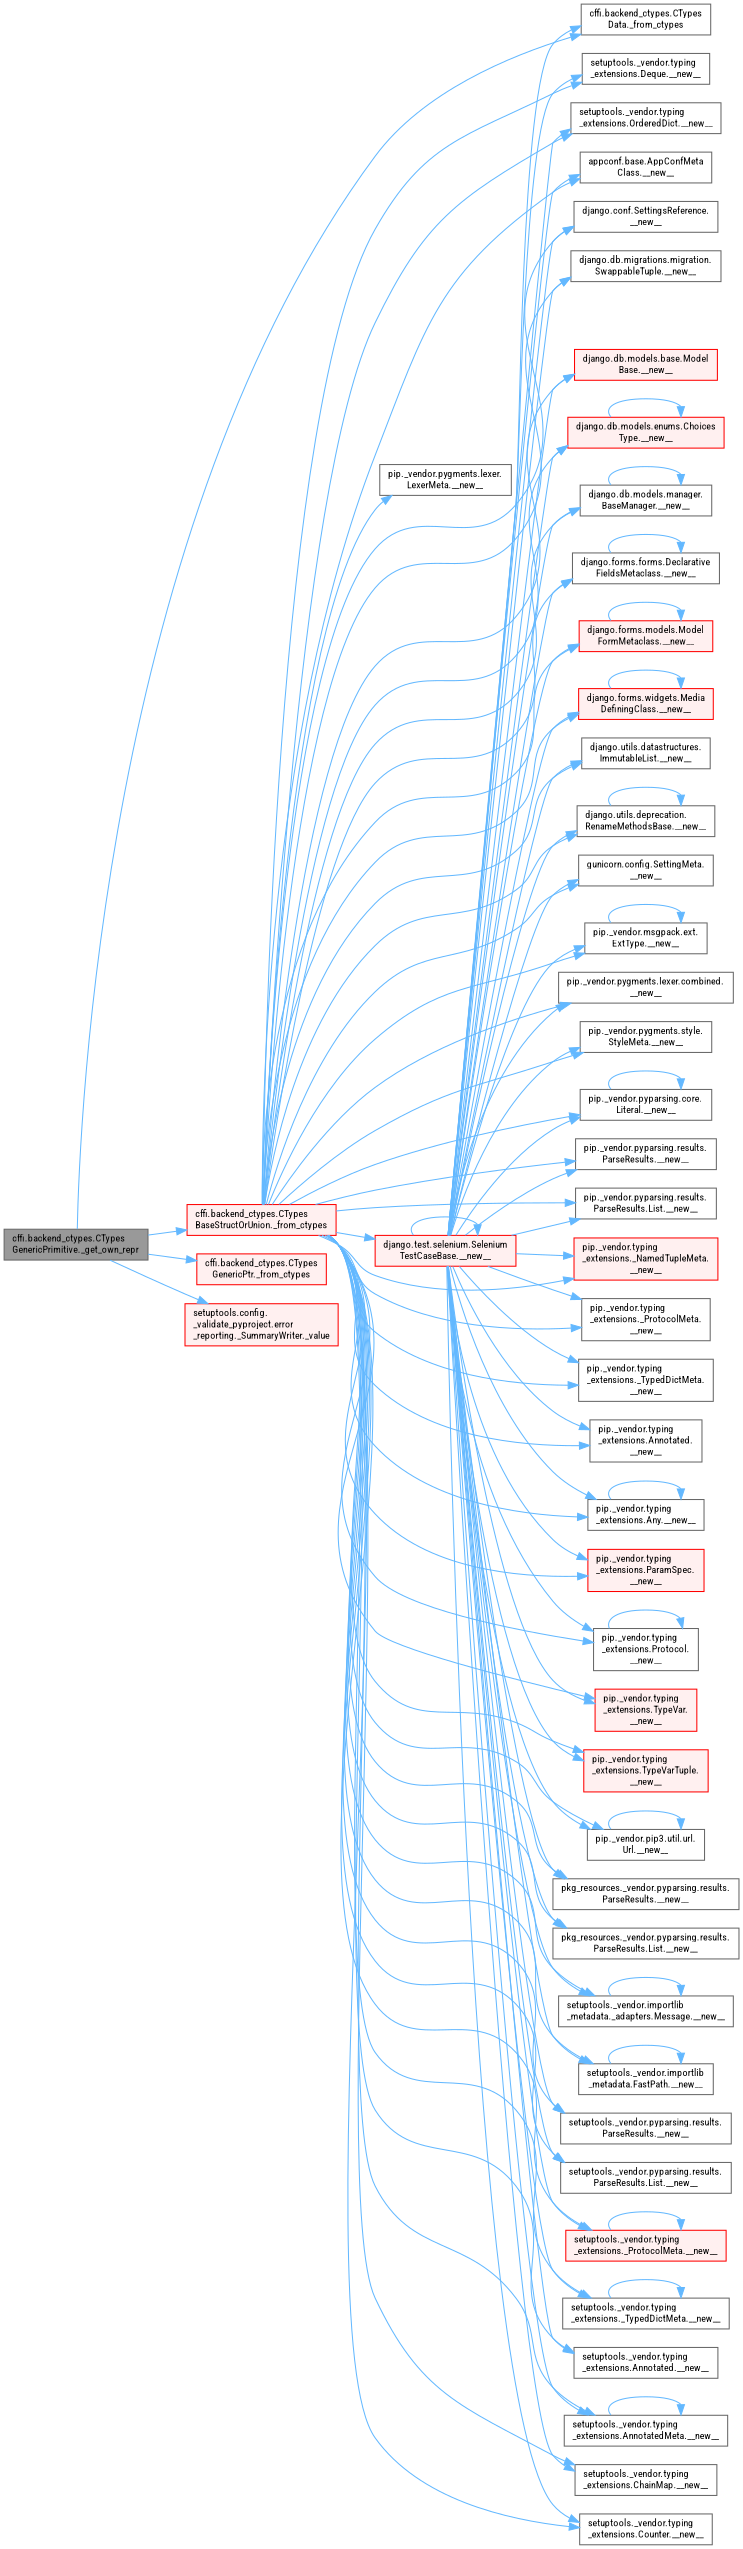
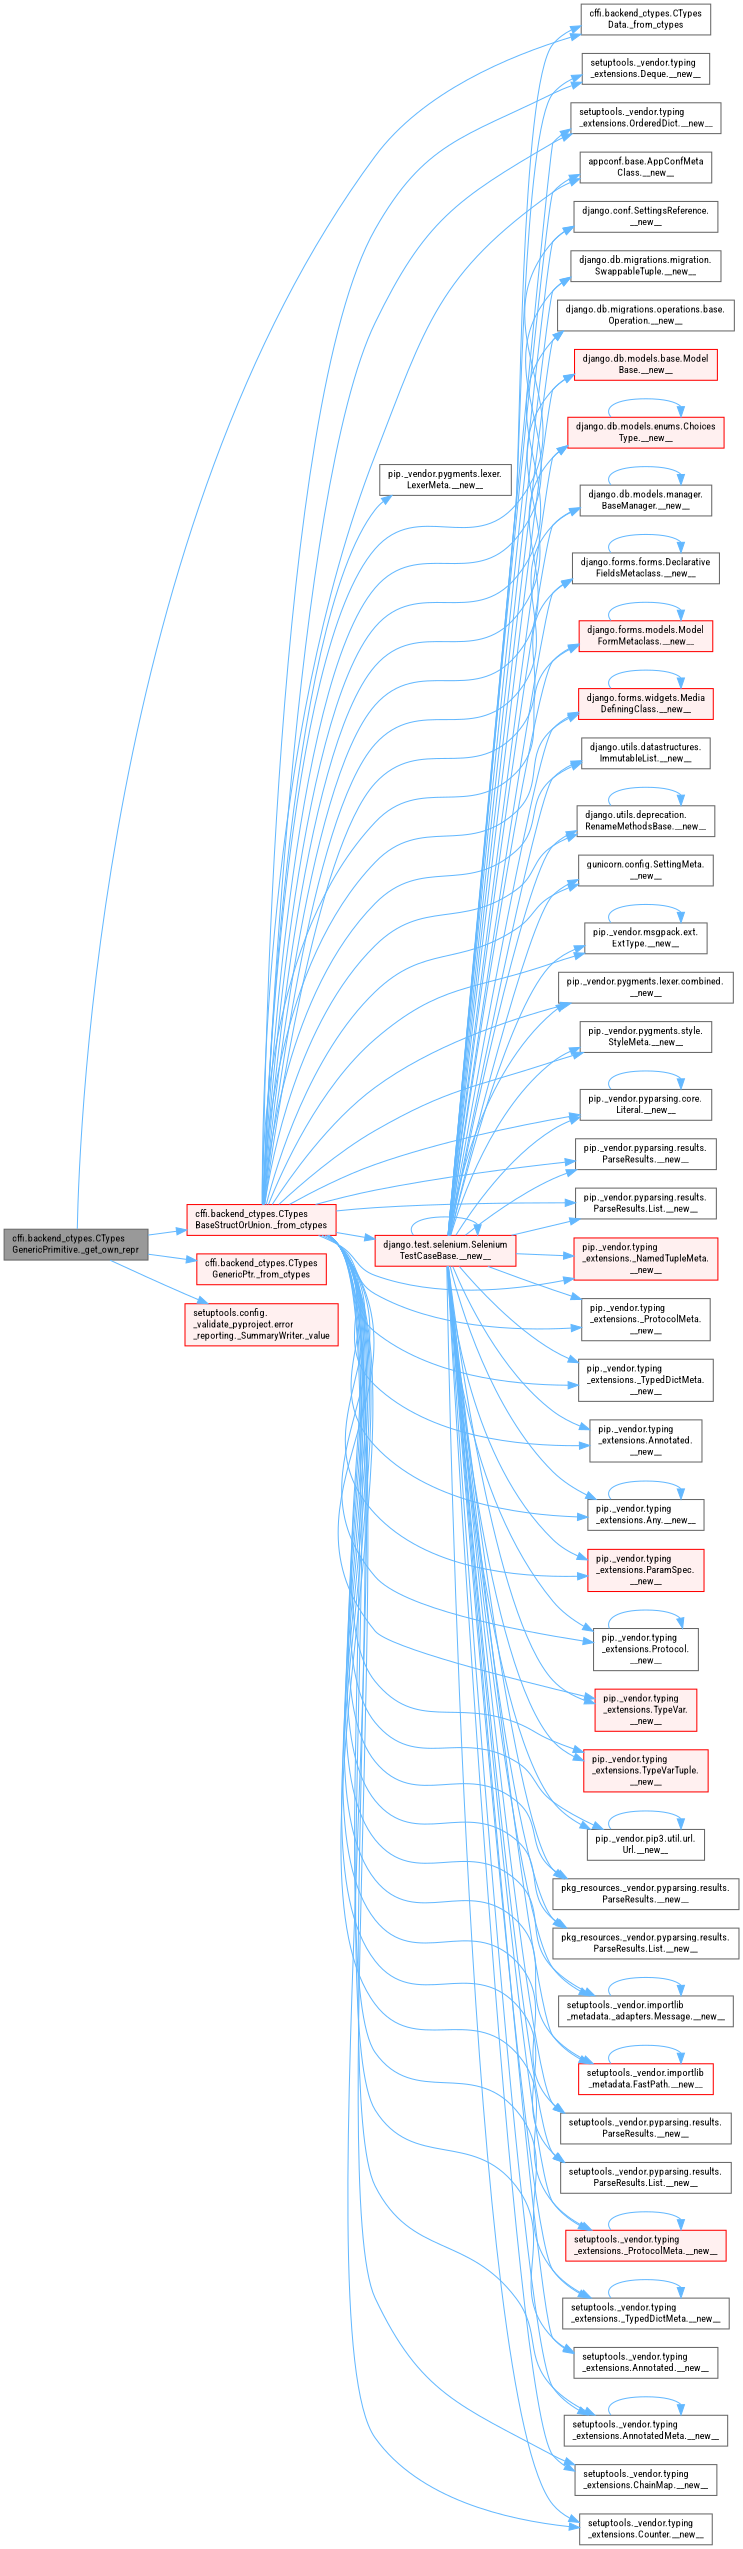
node "django.db.migrations.operations.base. Operation.__new__": added
node "setuptools._vendor.importlib _metadata.FastPath.__new__": color grey40 -> red
